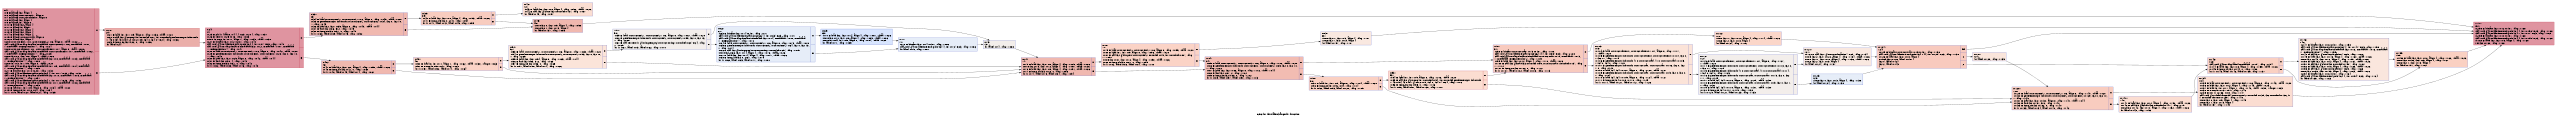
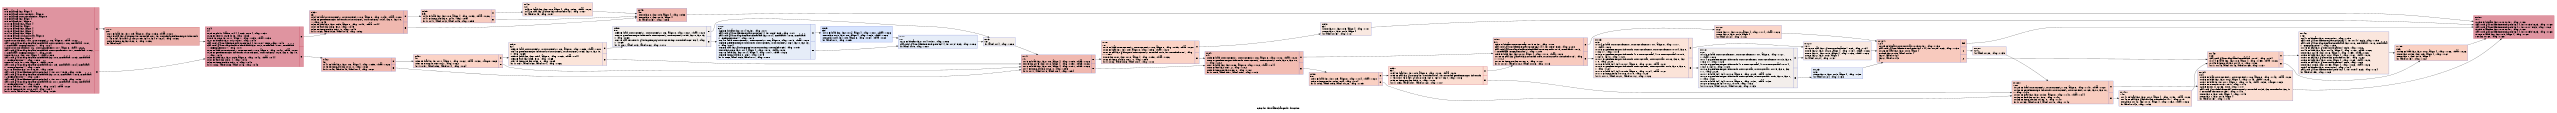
edge "%42:" -> "%45:": added
